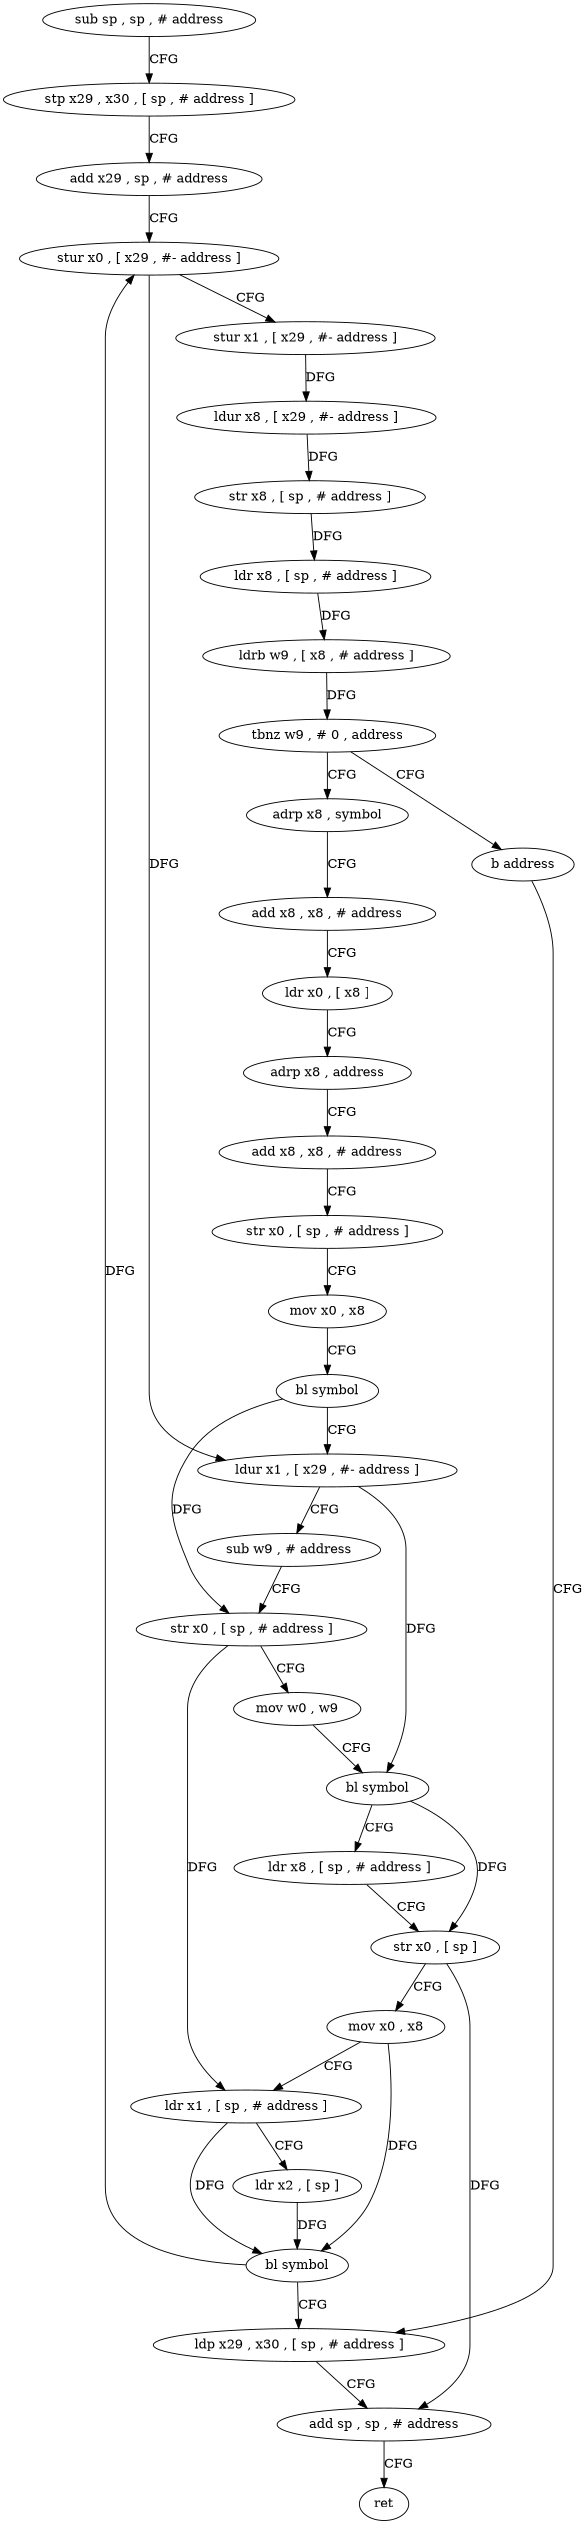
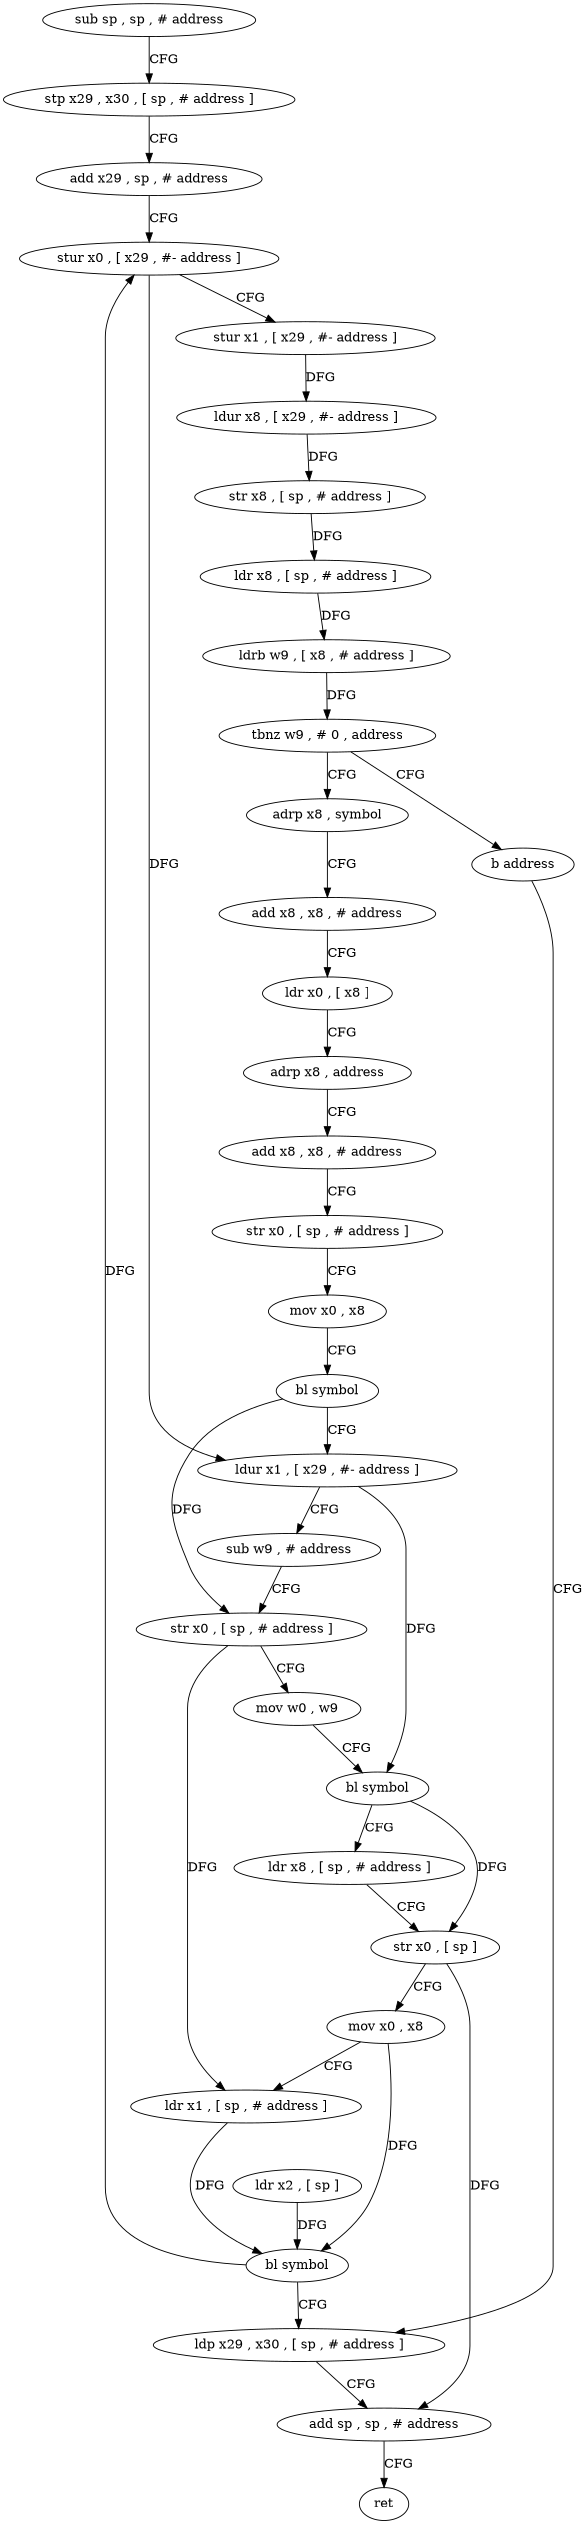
edge "ldr x1 , [ sp , # address ]" -> "ldr x2 , [ sp ]": removed, label "CFG"
